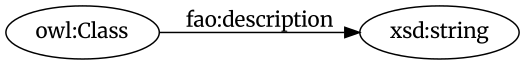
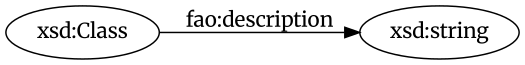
node "owl:Class": label "owl:Class" -> "xsd:Class"
